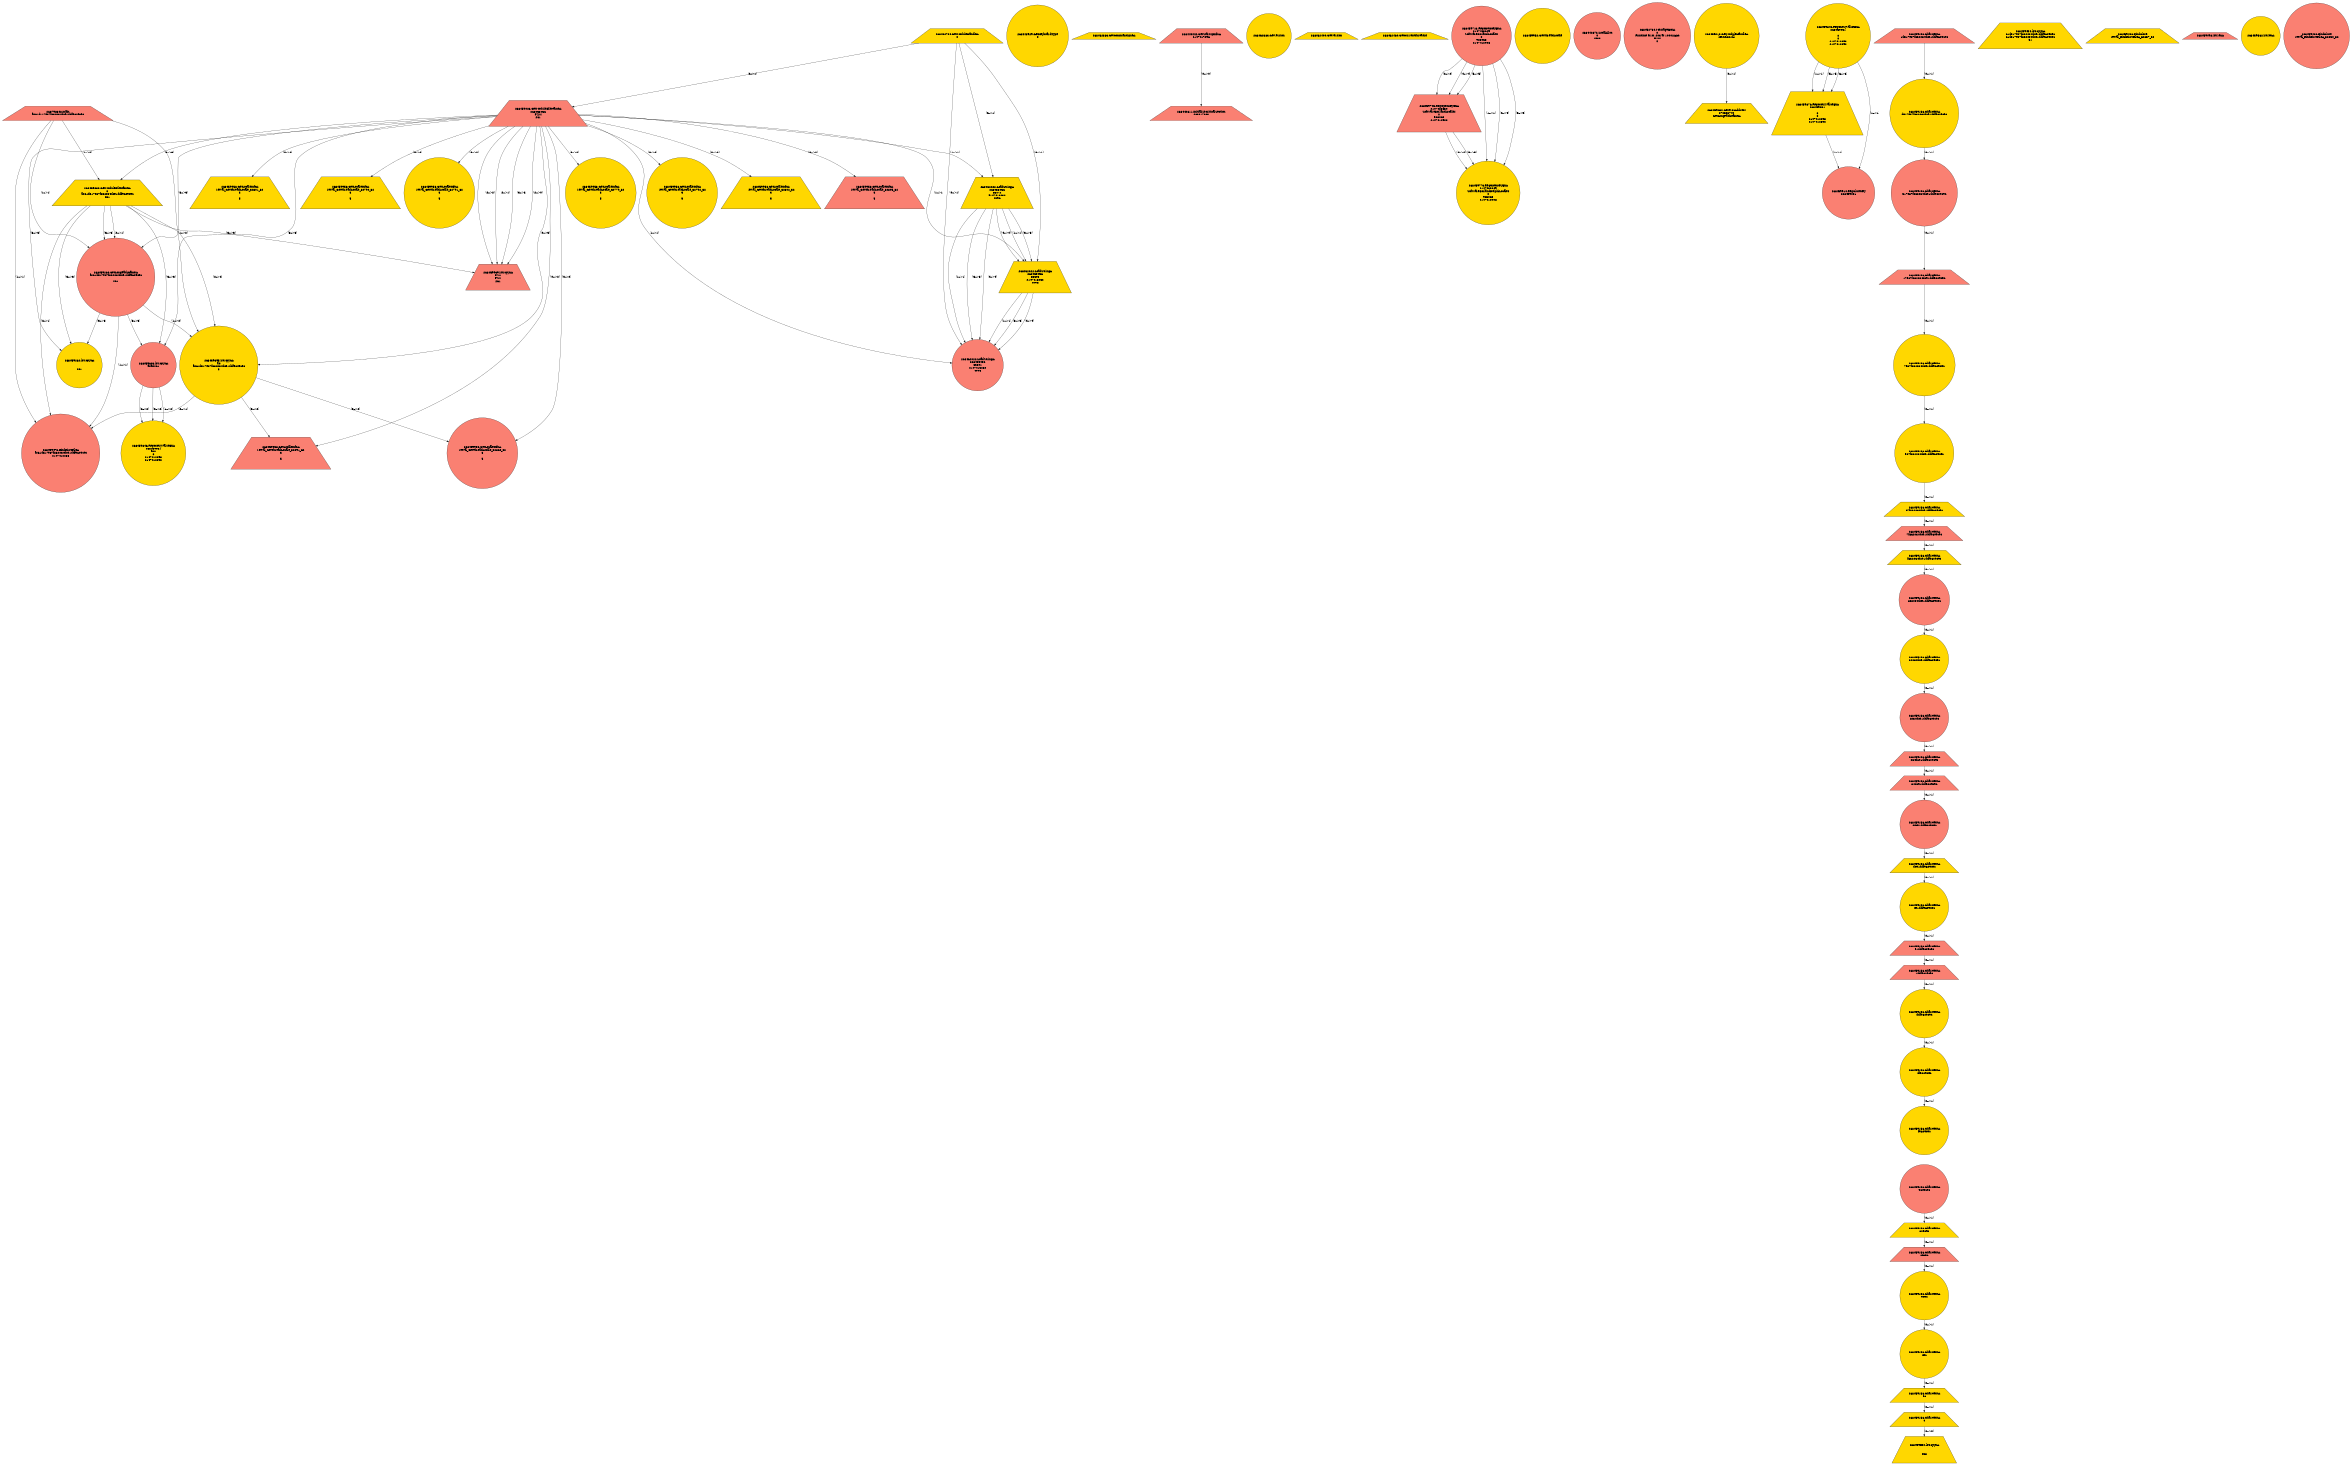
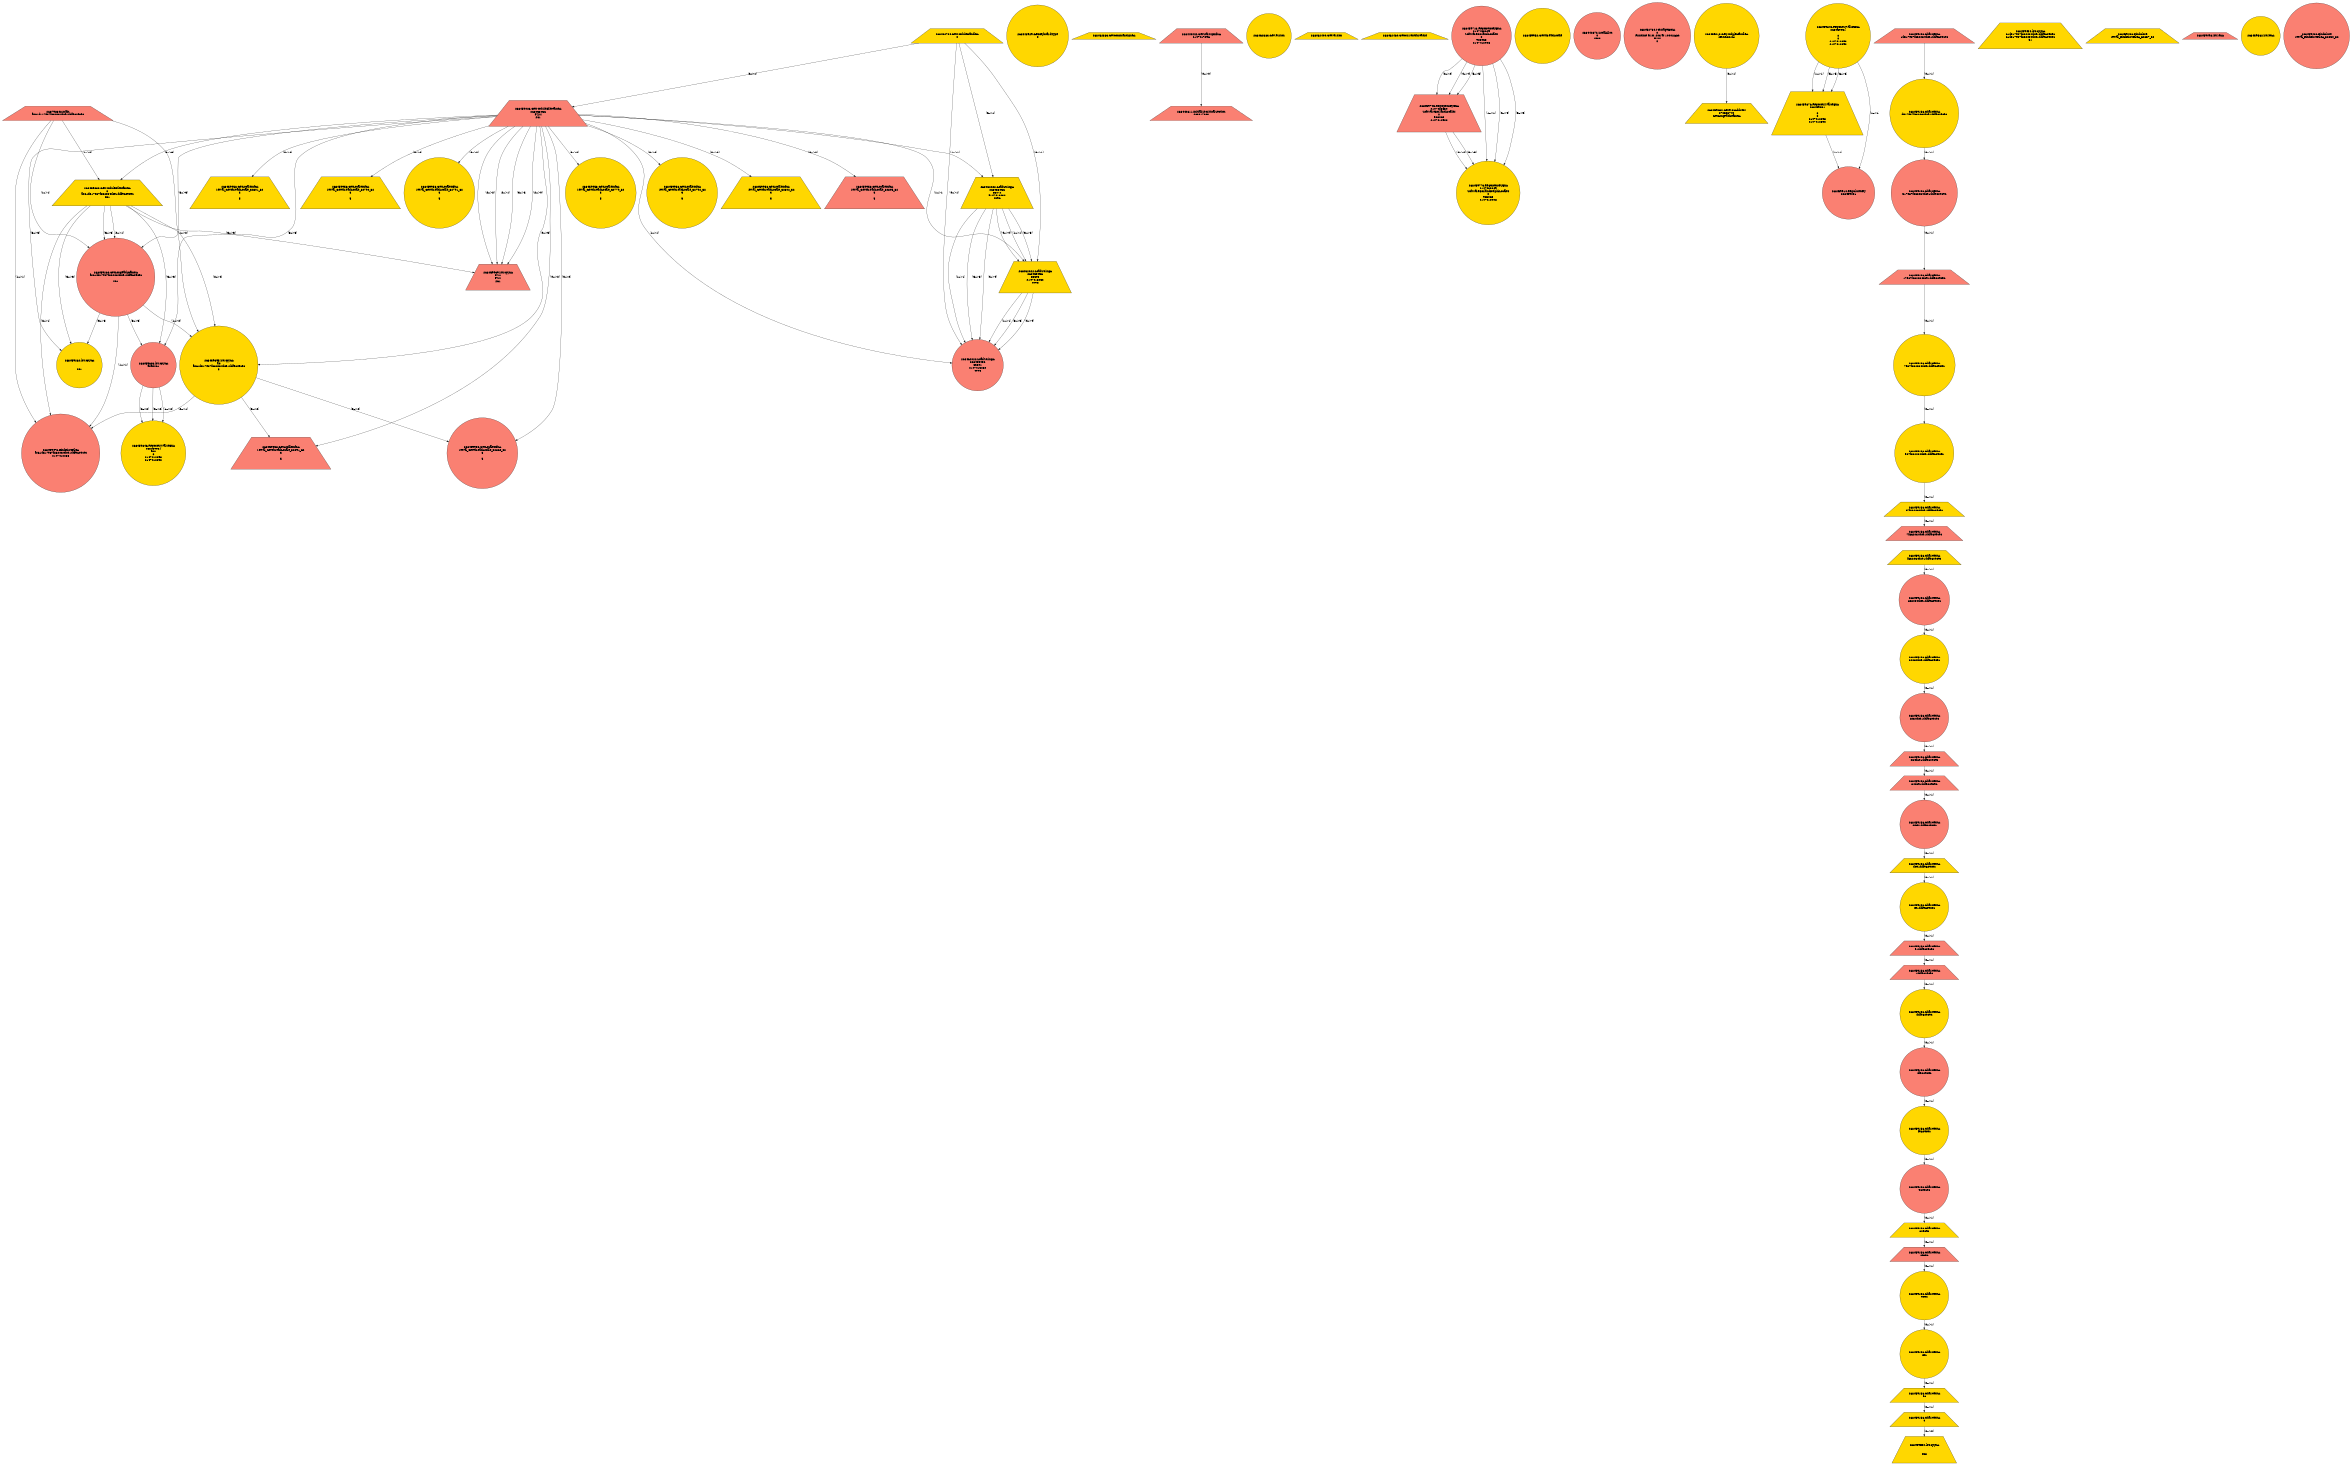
edge "268459156.CharNextA 7f832034dc91ddf9609c9c" -> "268459156.CharNextA f832034dc91ddf9609c9c": removed, label "(0-->1)"
node "268459156.CharNextA df9609c9c": fillcolor gold -> salmon
edge "268459156.CharNextA f9609c9c" -> "268459156.CharNextA 9609c9c": added, label "(0-->1)"
